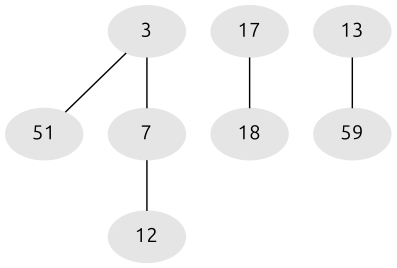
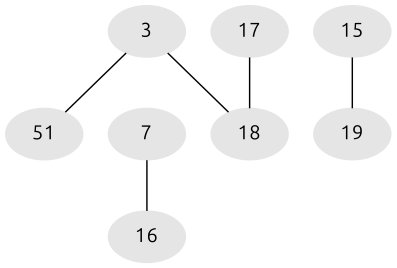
node "13": label "13" -> "15"
edge "3" -- "7": now "3" -- "18"
node "59": label "59" -> "19"
node "12": label "12" -> "16"
